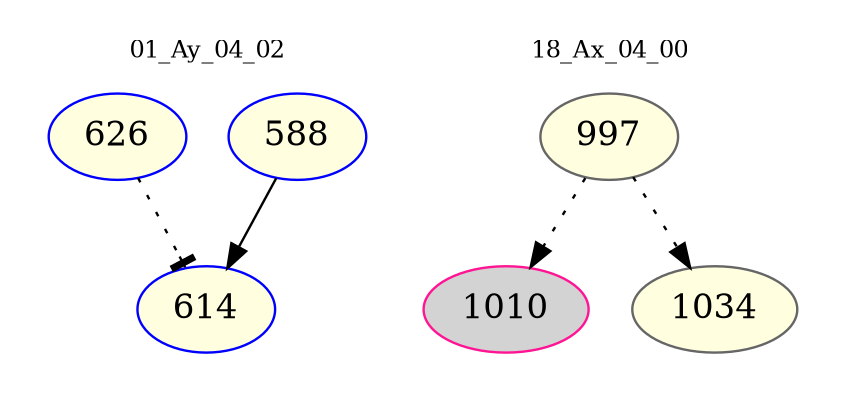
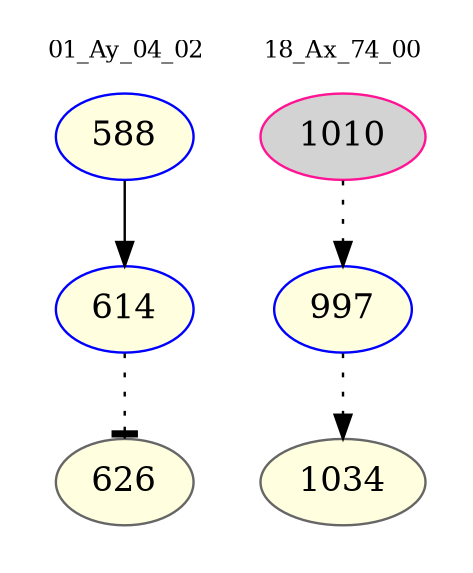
cluster "18_Ax_04_00": label "18_Ax_04_00" -> "18_Ax_74_00"
node "626": color blue -> gray40
node "997": color gray40 -> blue
edge "997" -> "1010": reversed
edge "626" -> "614": reversed
